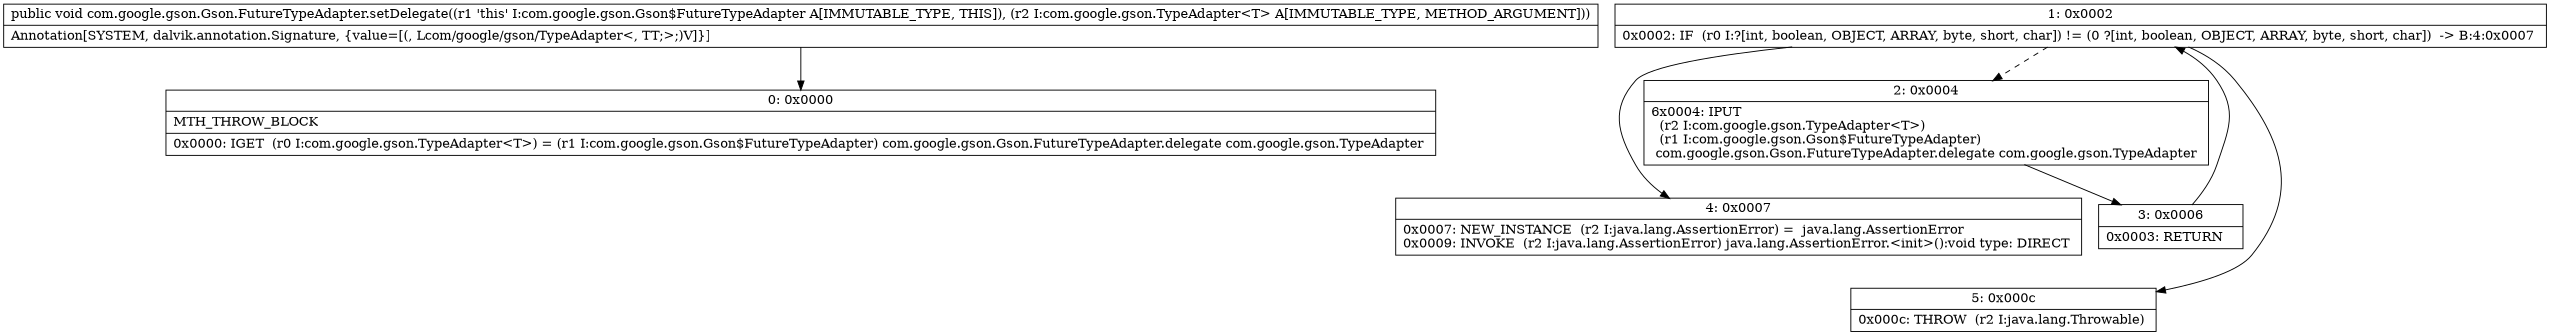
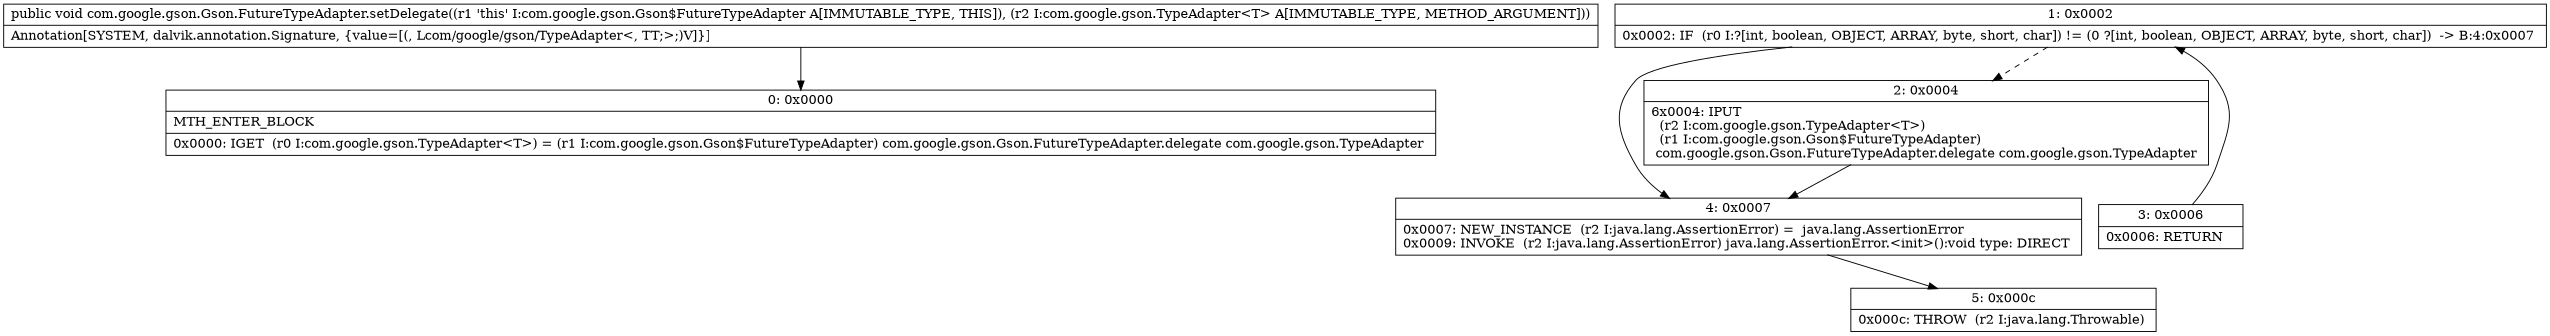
node "0: 0x0000": text "MTH_THROW_BLOCK" -> "MTH_ENTER_BLOCK"
edge "2: 0x0004" -> "3: 0x0006": now "2: 0x0004" -> "4: 0x0007"
edge "1: 0x0002" -> "5: 0x000c": now "4: 0x0007" -> "5: 0x000c"
node "3: 0x0006": text "0x0003: RETURN" -> "0x0006: RETURN"
